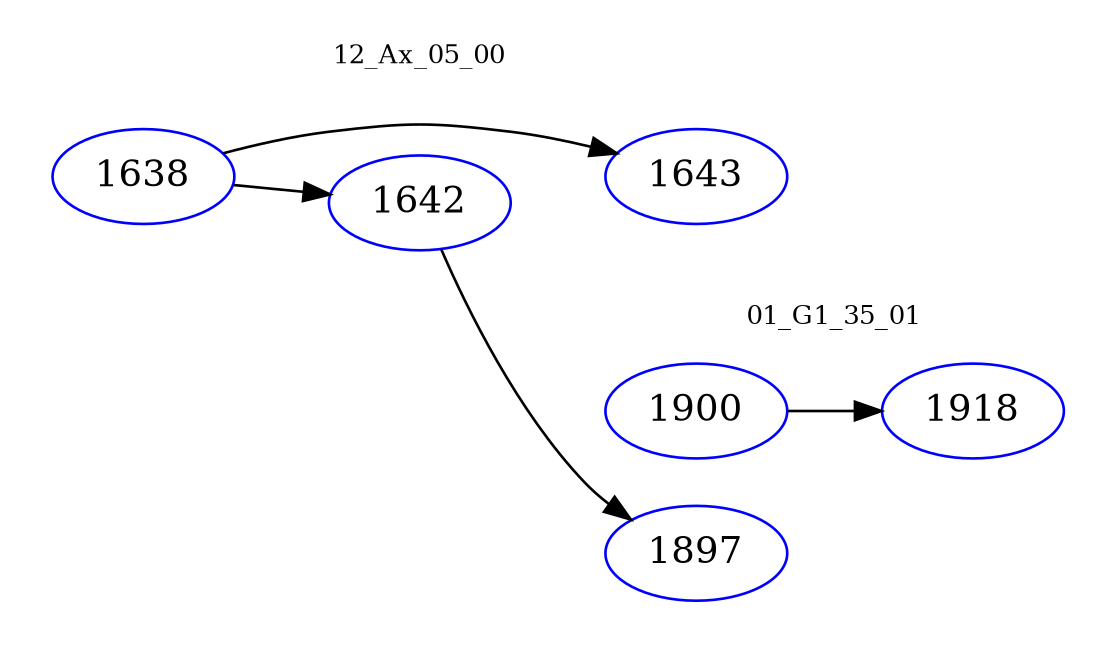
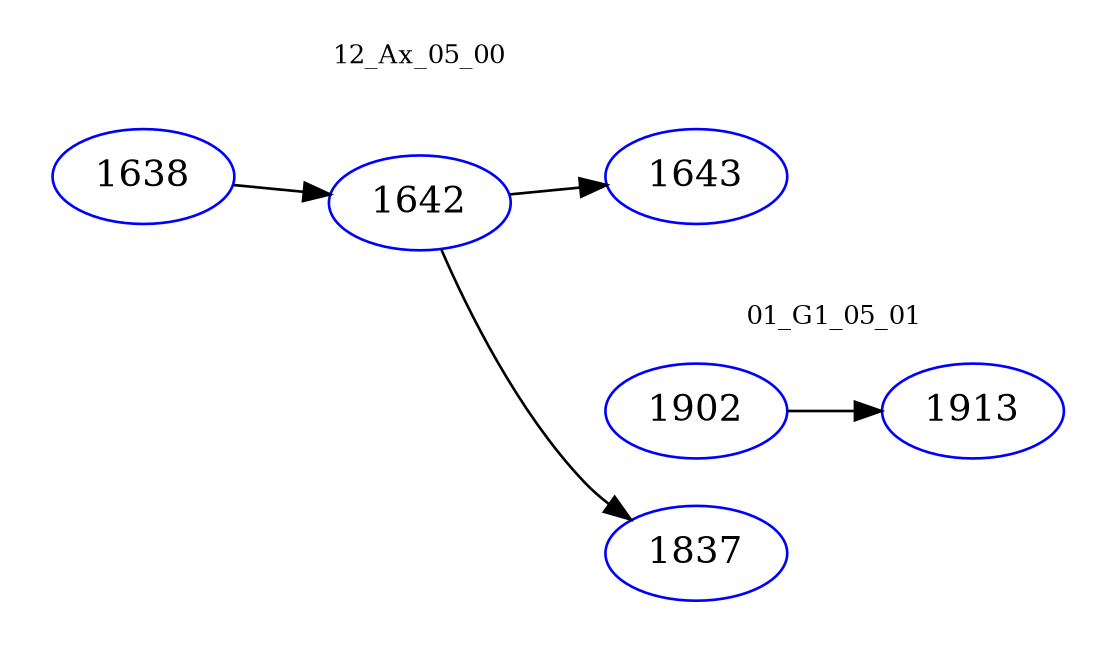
edge "1638" -> "1643": now "1642" -> "1643"
cluster "01_G1_35_01": label "01_G1_35_01" -> "01_G1_05_01"
node "1900": label "1900" -> "1902"
node "1918": label "1918" -> "1913"
node "1897": label "1897" -> "1837"
